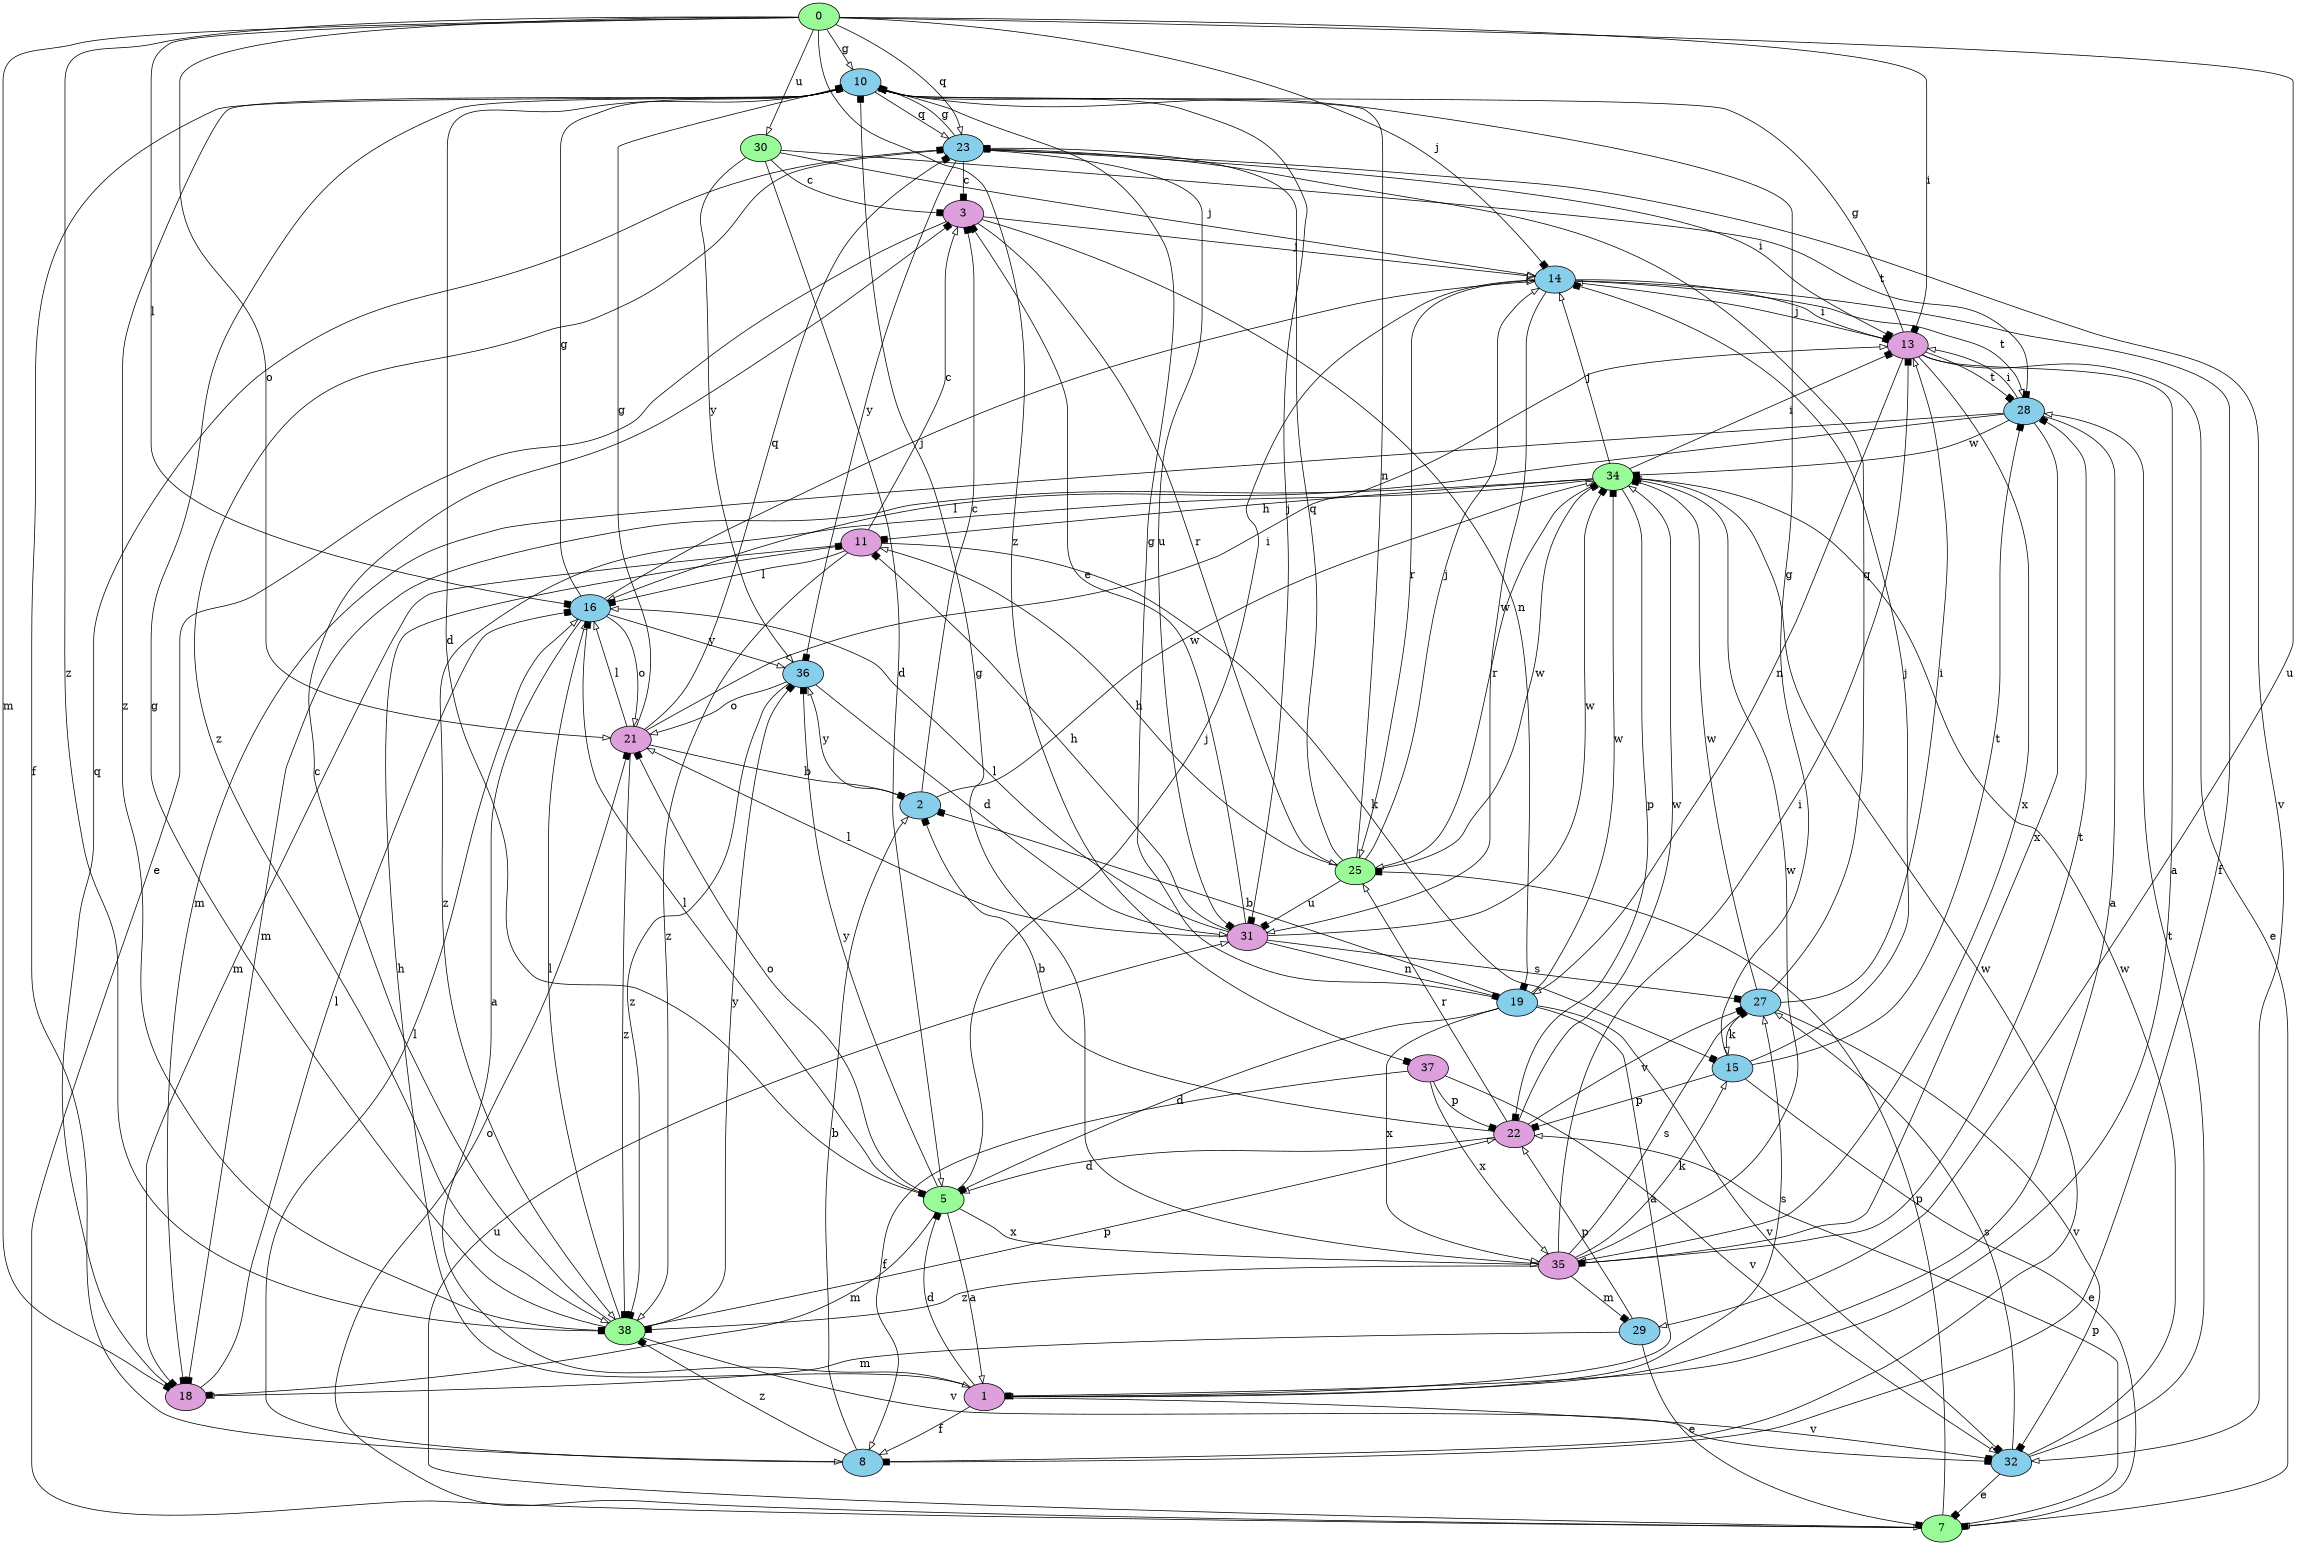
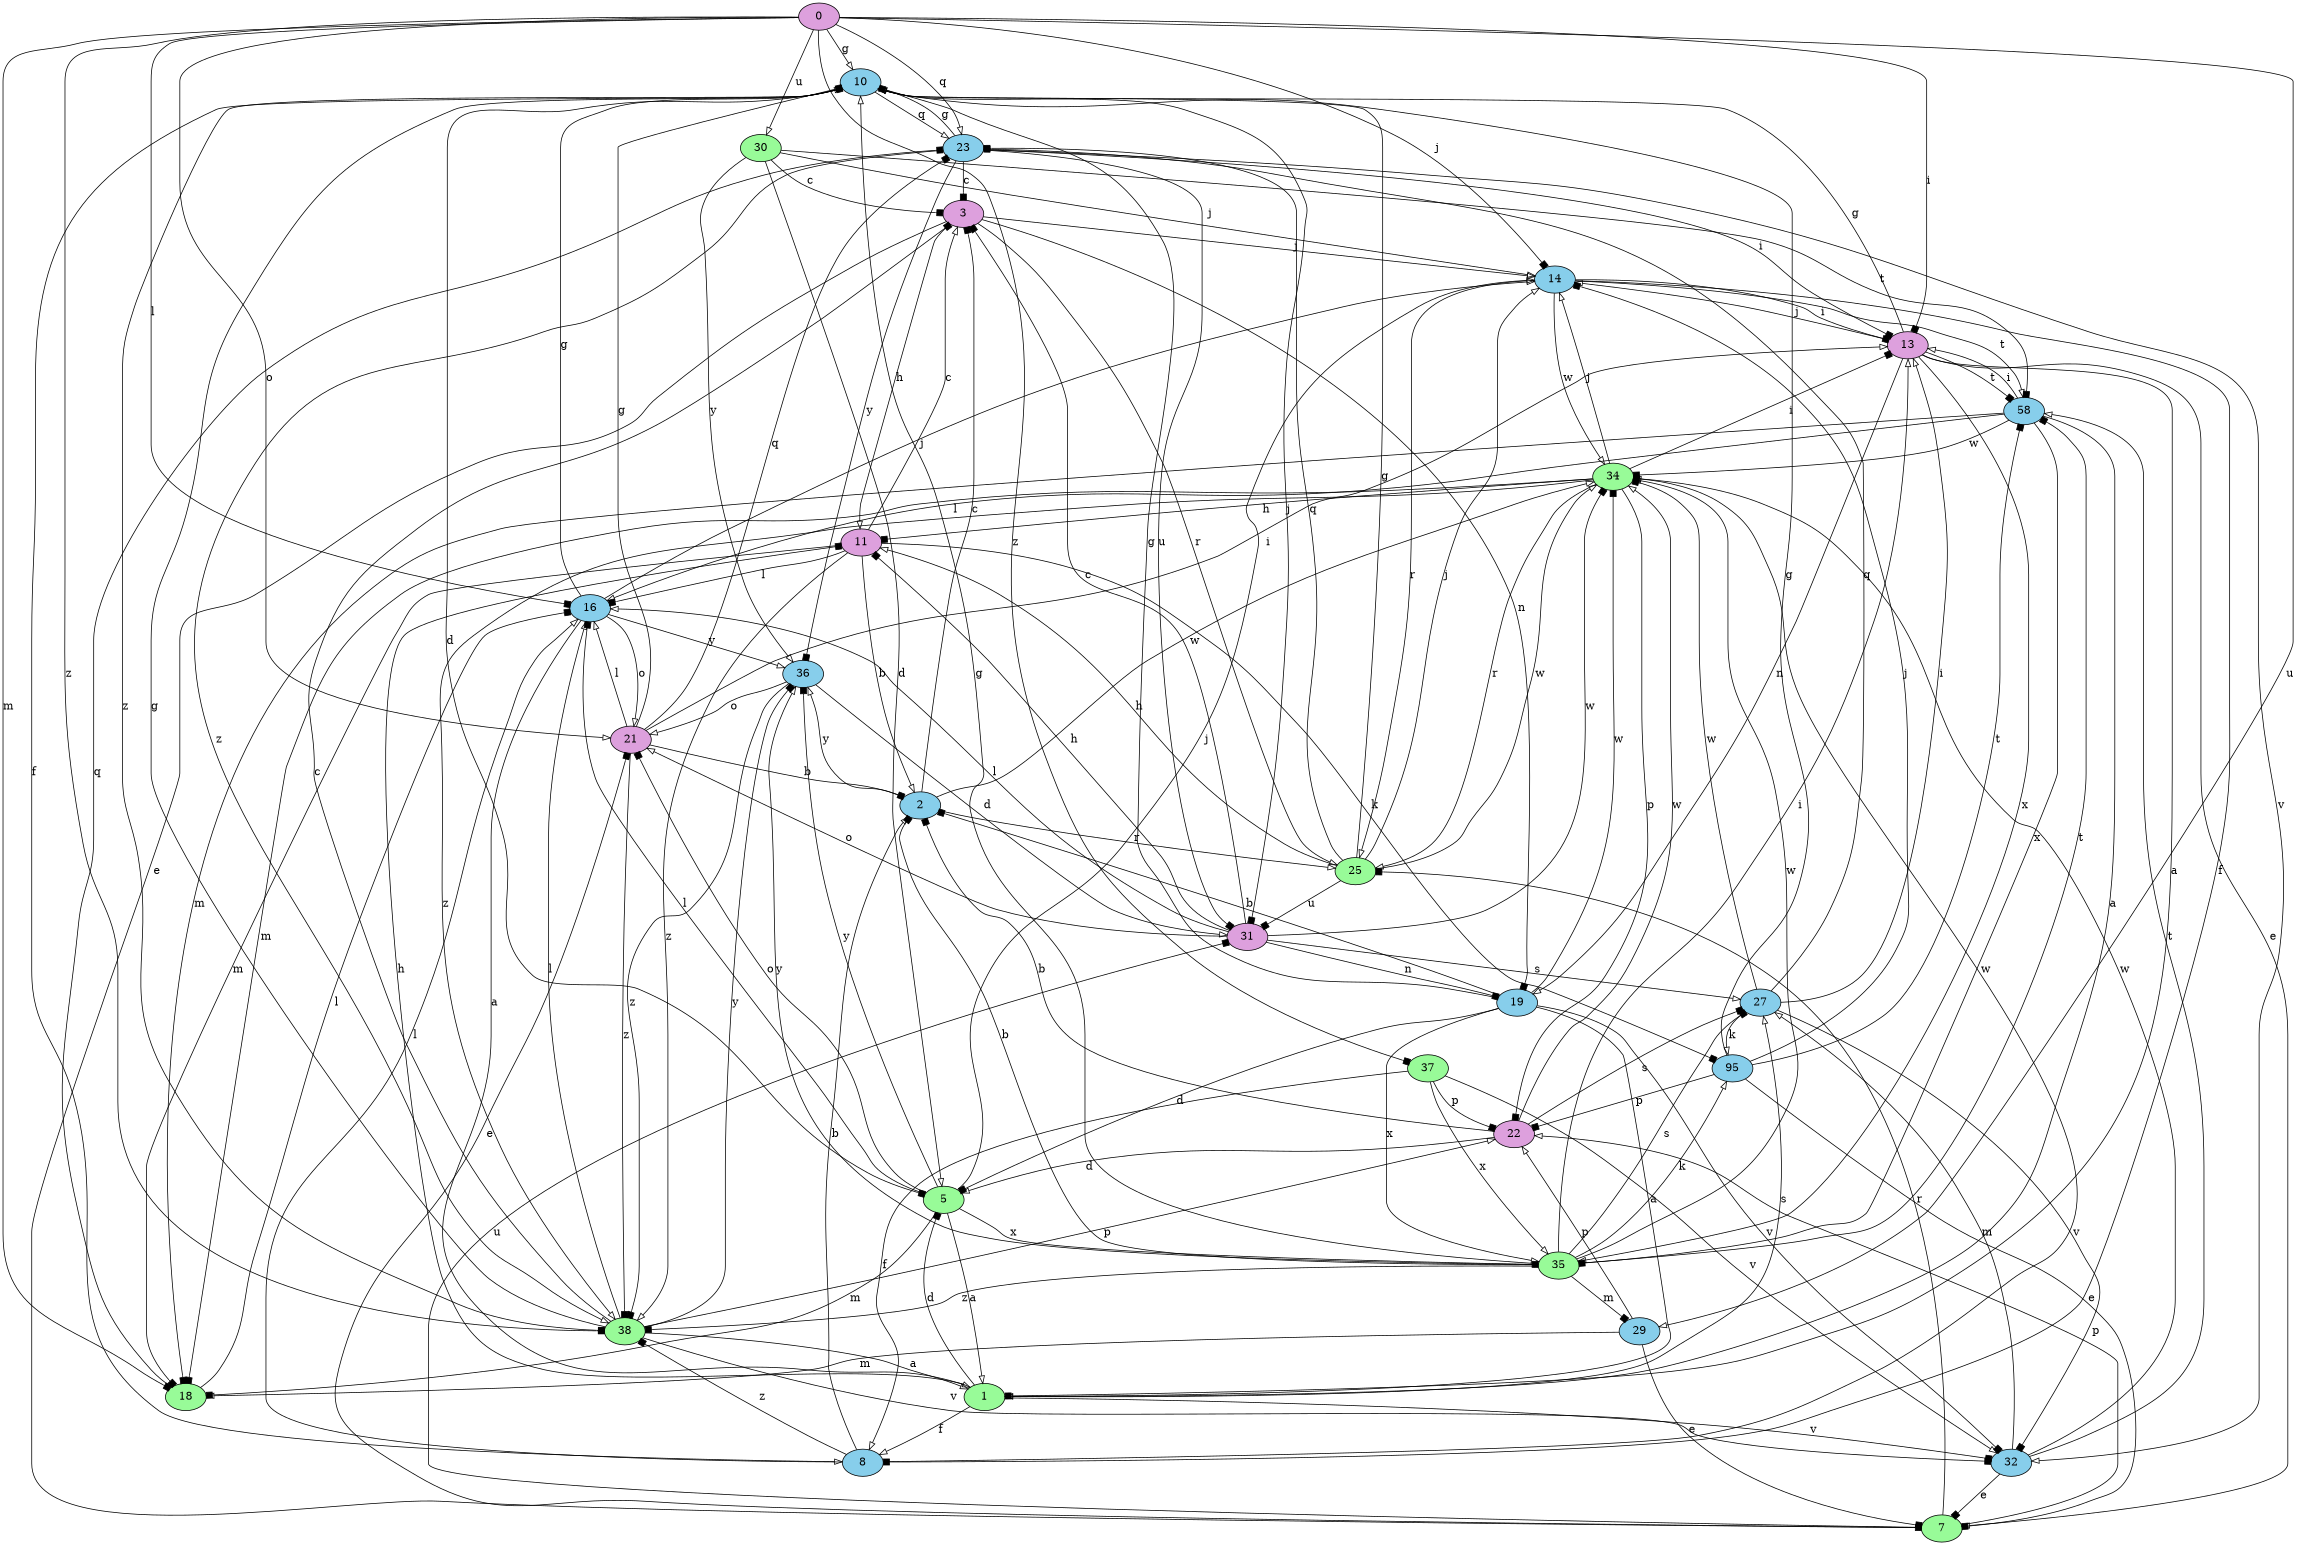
node "0": fillcolor palegreen -> plum
edge "16" -> "10": arrowhead box -> onormal
edge "3" -> "11": added, label "h"
node "28": label "28" -> "58"
edge "25" -> "10": label "n" -> "g"
edge "31" -> "3": label "e" -> "c"
edge "11" -> "2": added, label "b"
edge "14" -> "31": now "14" -> "34"
edge "25" -> "34": arrowhead box -> onormal
edge "35" -> "13": arrowhead box -> onormal
edge "31" -> "21": label "l" -> "o"
edge "35" -> "10": arrowhead box -> onormal
edge "31" -> "27": arrowhead box -> onormal
edge "22" -> "25": now "2" -> "25"
node "37": fillcolor plum -> palegreen
edge "22" -> "27": label "v" -> "s"
node "15": label "15" -> "95"
edge "7" -> "21": label "o" -> "e"
edge "7" -> "25": label "p" -> "r"
edge "32" -> "27": label "s" -> "m"
edge "35" -> "36": added, label "y"
edge "35" -> "2": added, label "b"
edge "5" -> "35": arrowhead onormal -> box
node "35": fillcolor plum -> palegreen
edge "38" -> "1": added, label "a"
node "18": fillcolor plum -> palegreen
node "1": fillcolor plum -> palegreen
edge "7" -> "31": arrowhead onormal -> box
edge "3" -> "7": arrowhead onormal -> box
